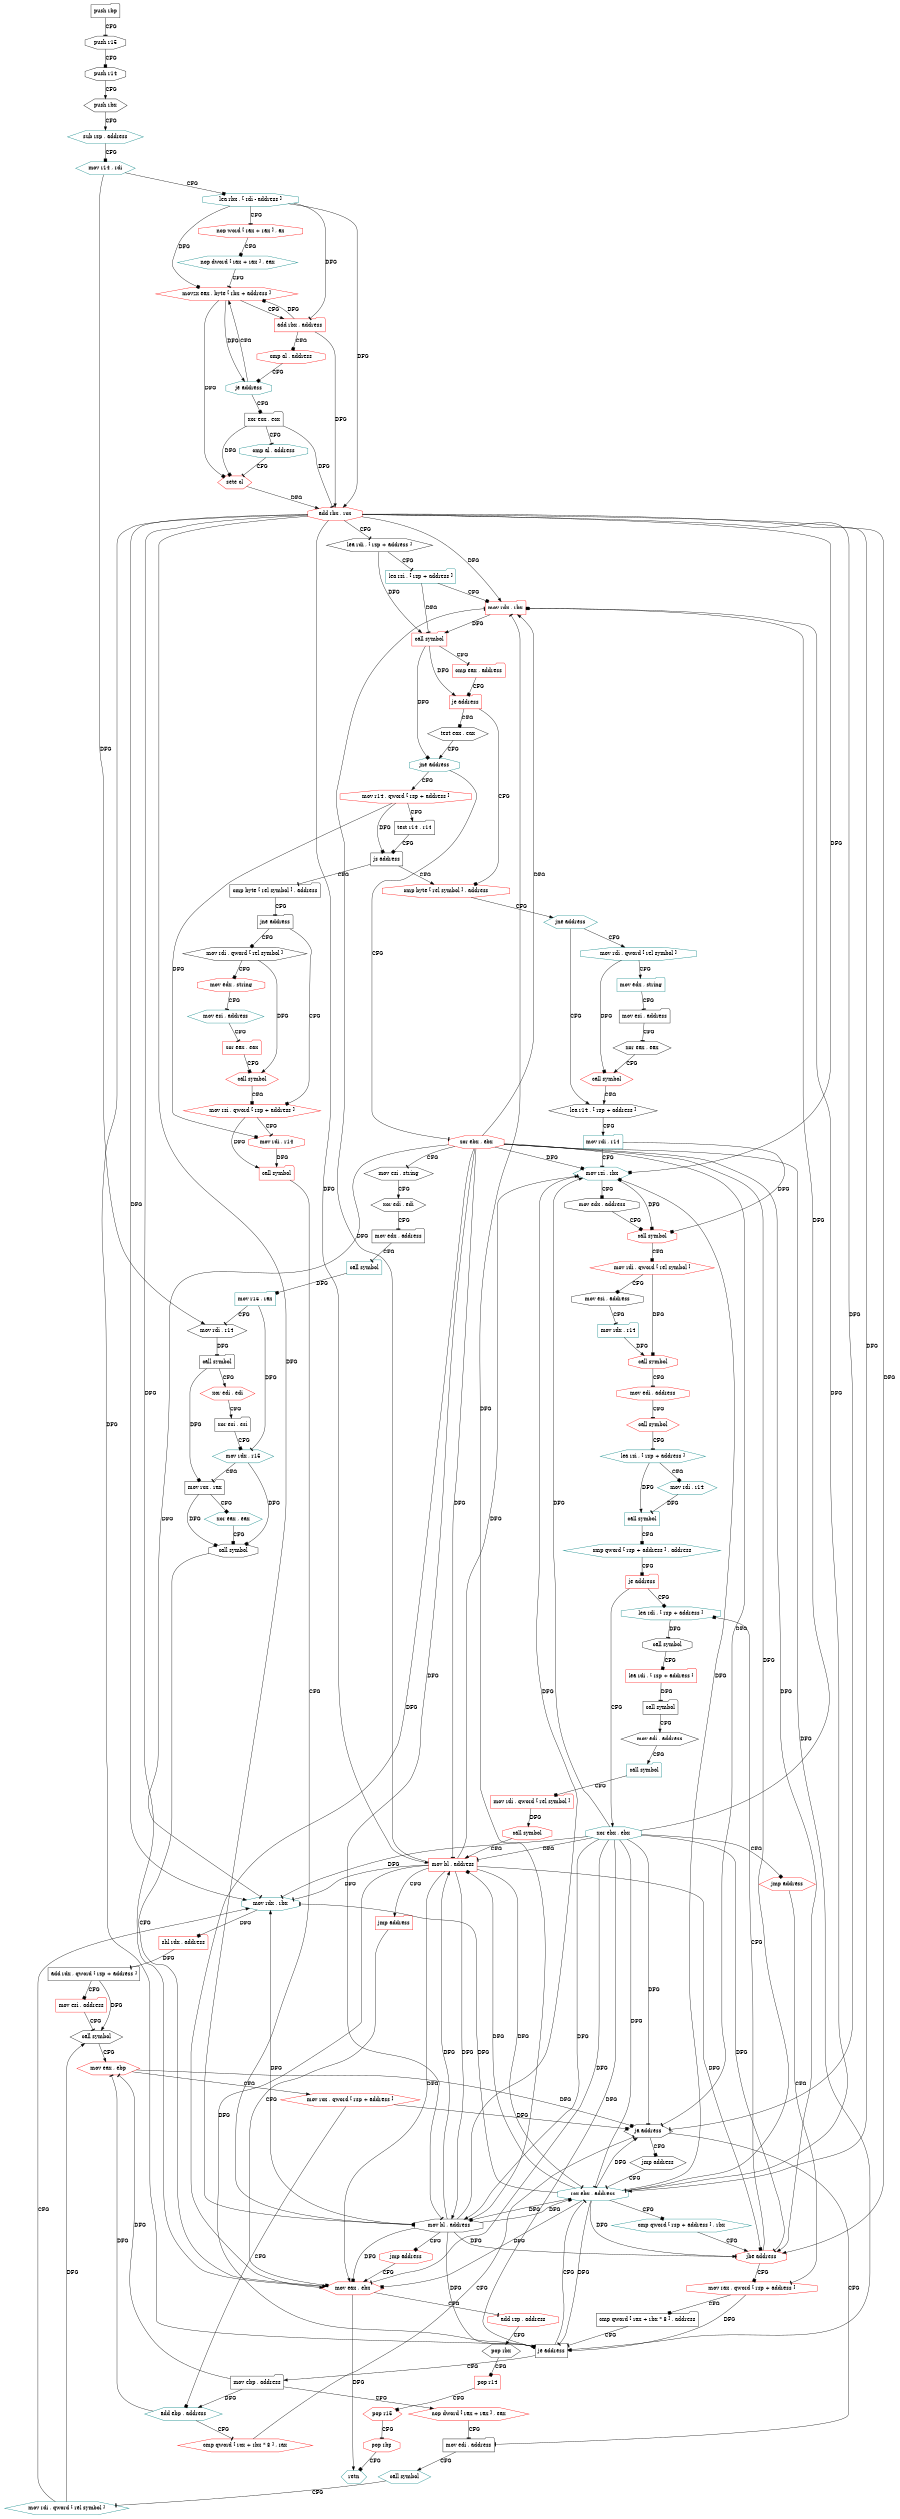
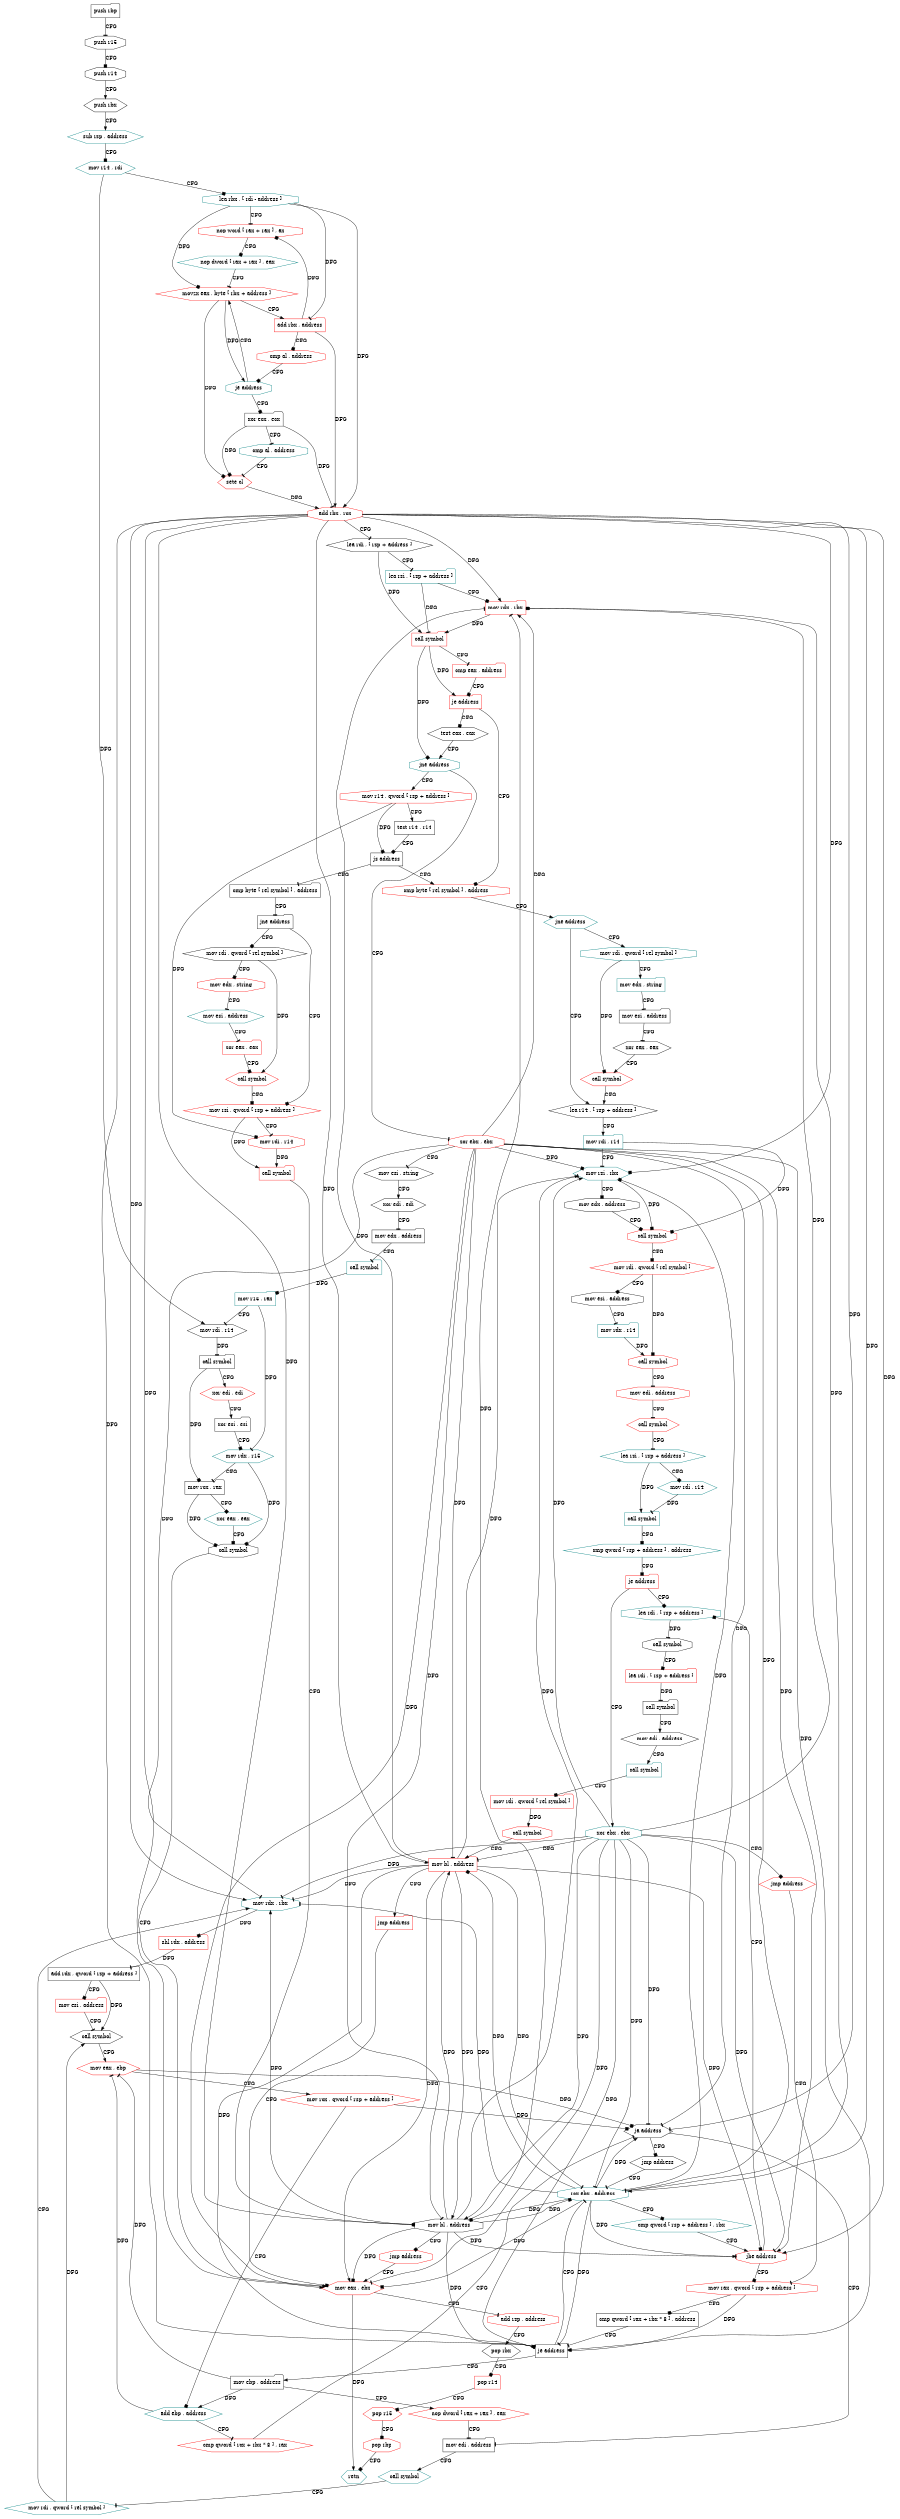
edge "add rbx , address" -> "movzx eax , byte [ rbx + address ]": now "add rbx , address" -> "nop word [ rax + rax ] , ax"
edge "pop r15" -> "pop rbp": arrowhead tee -> box
